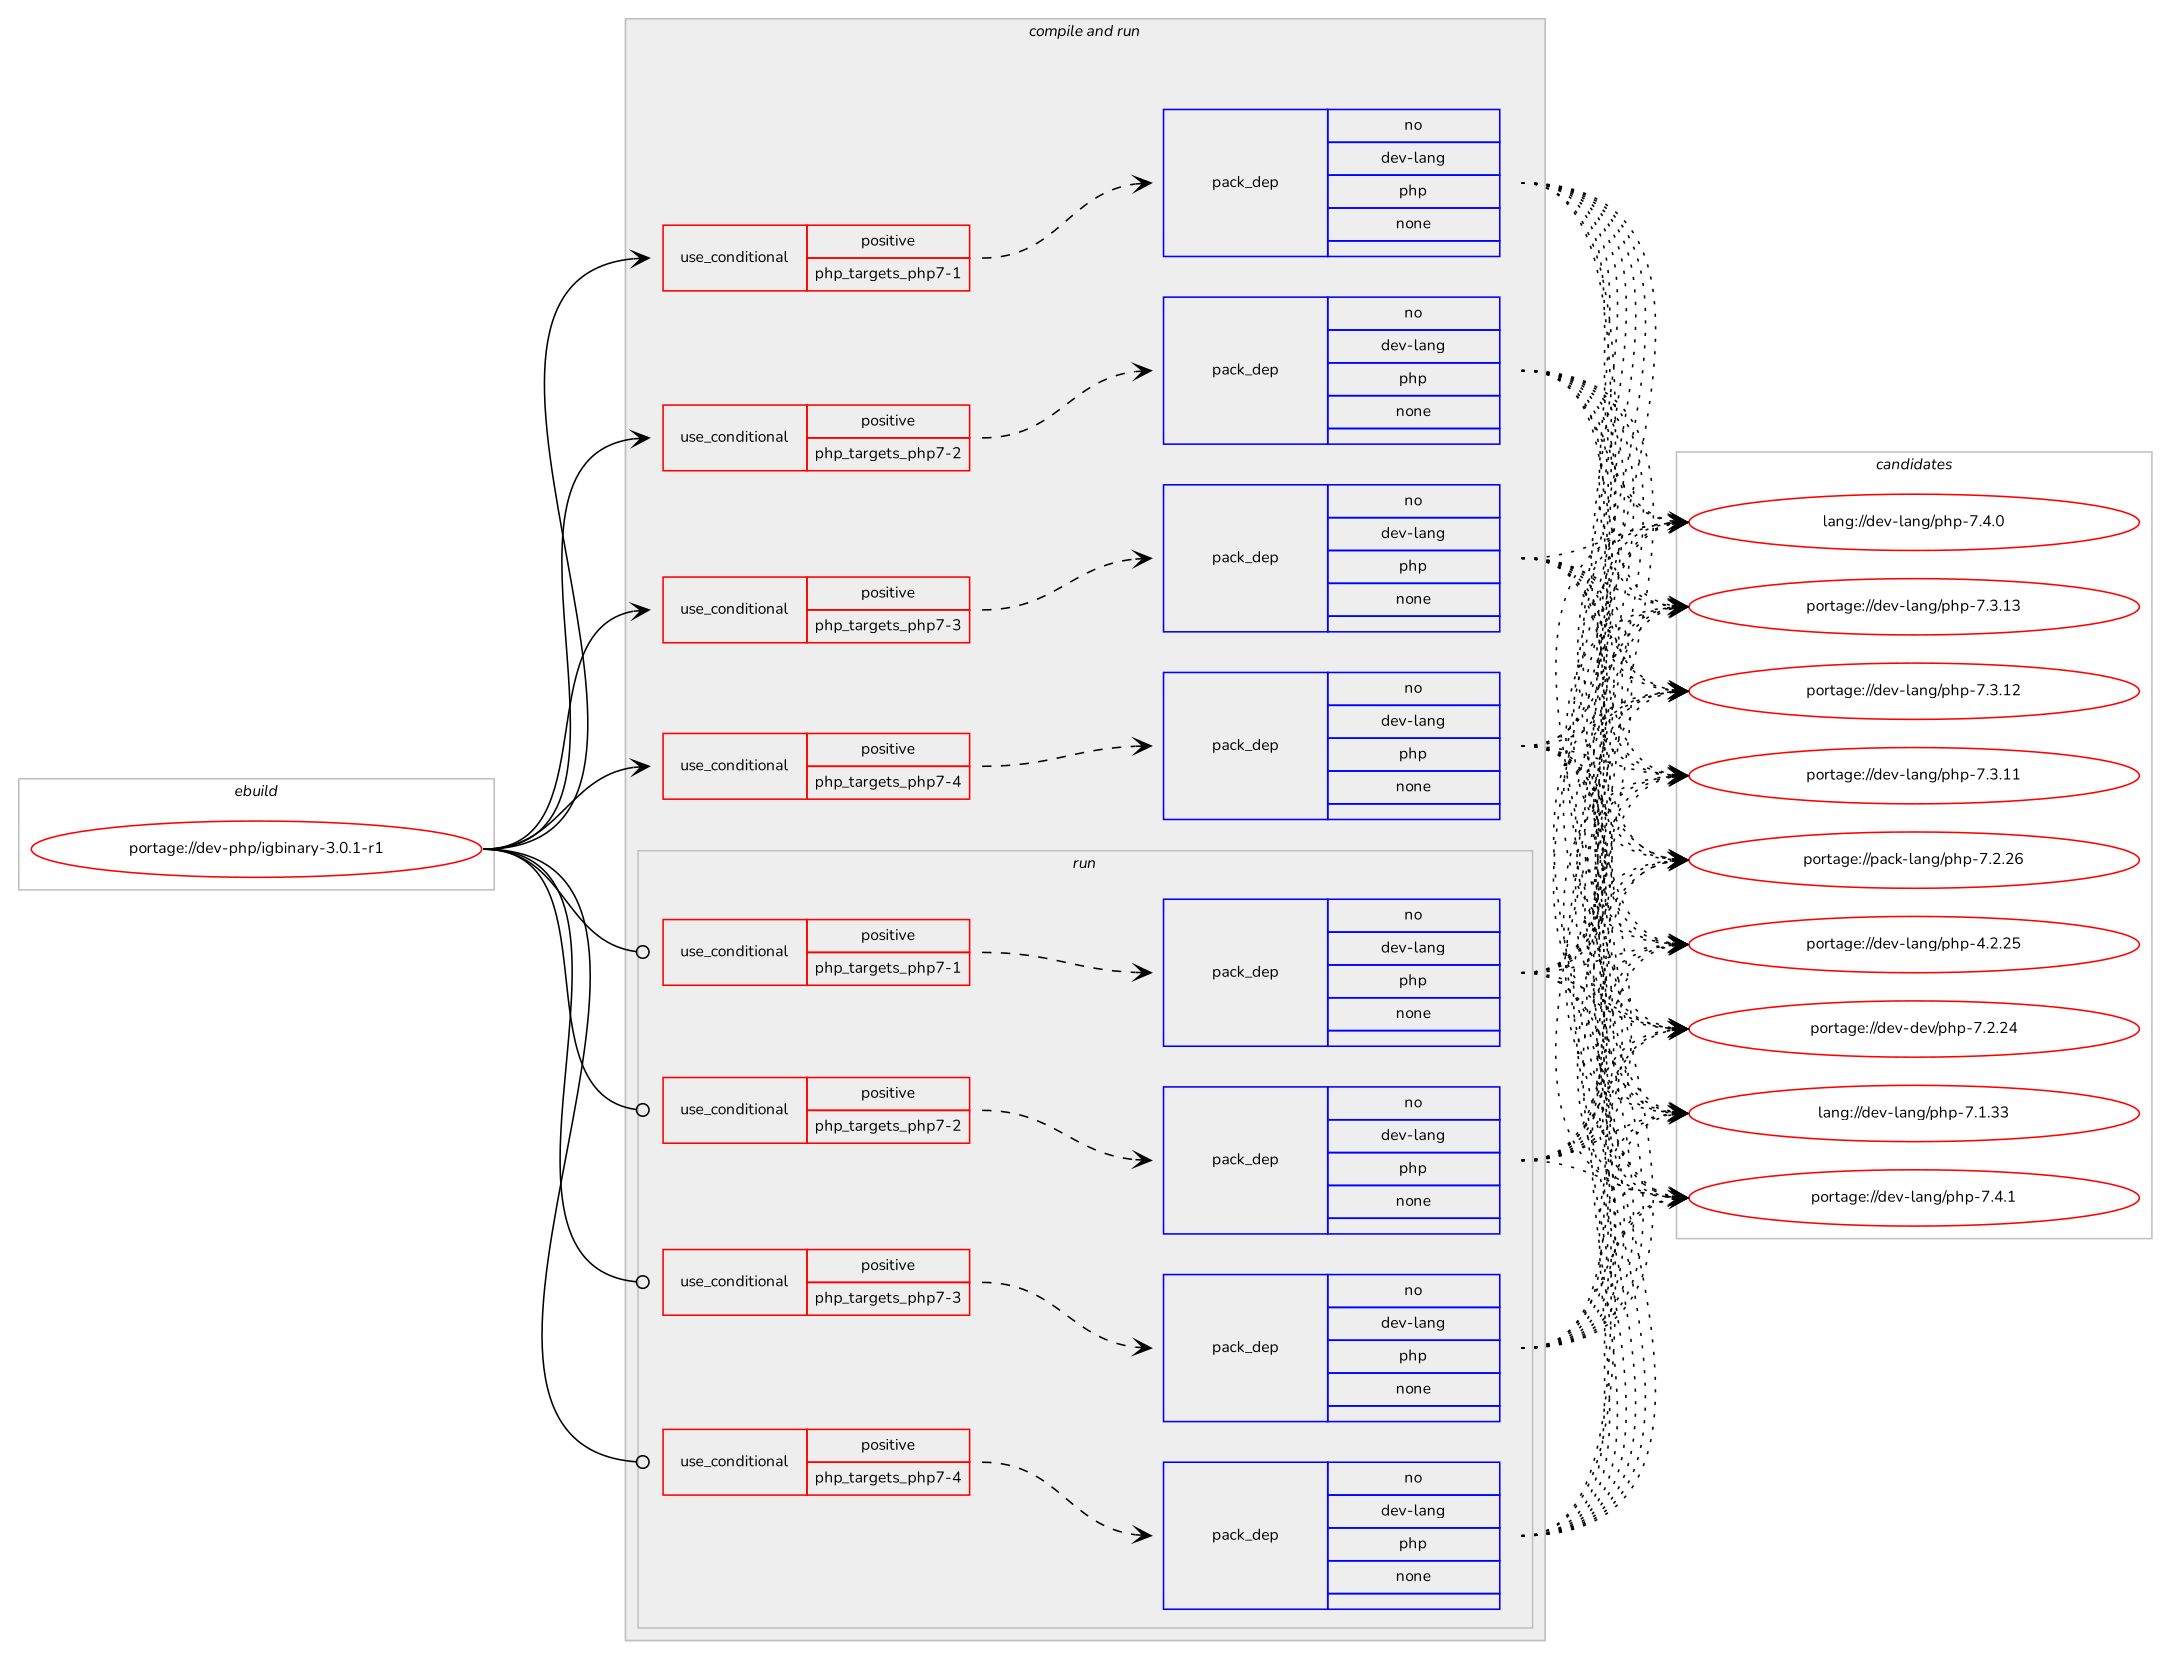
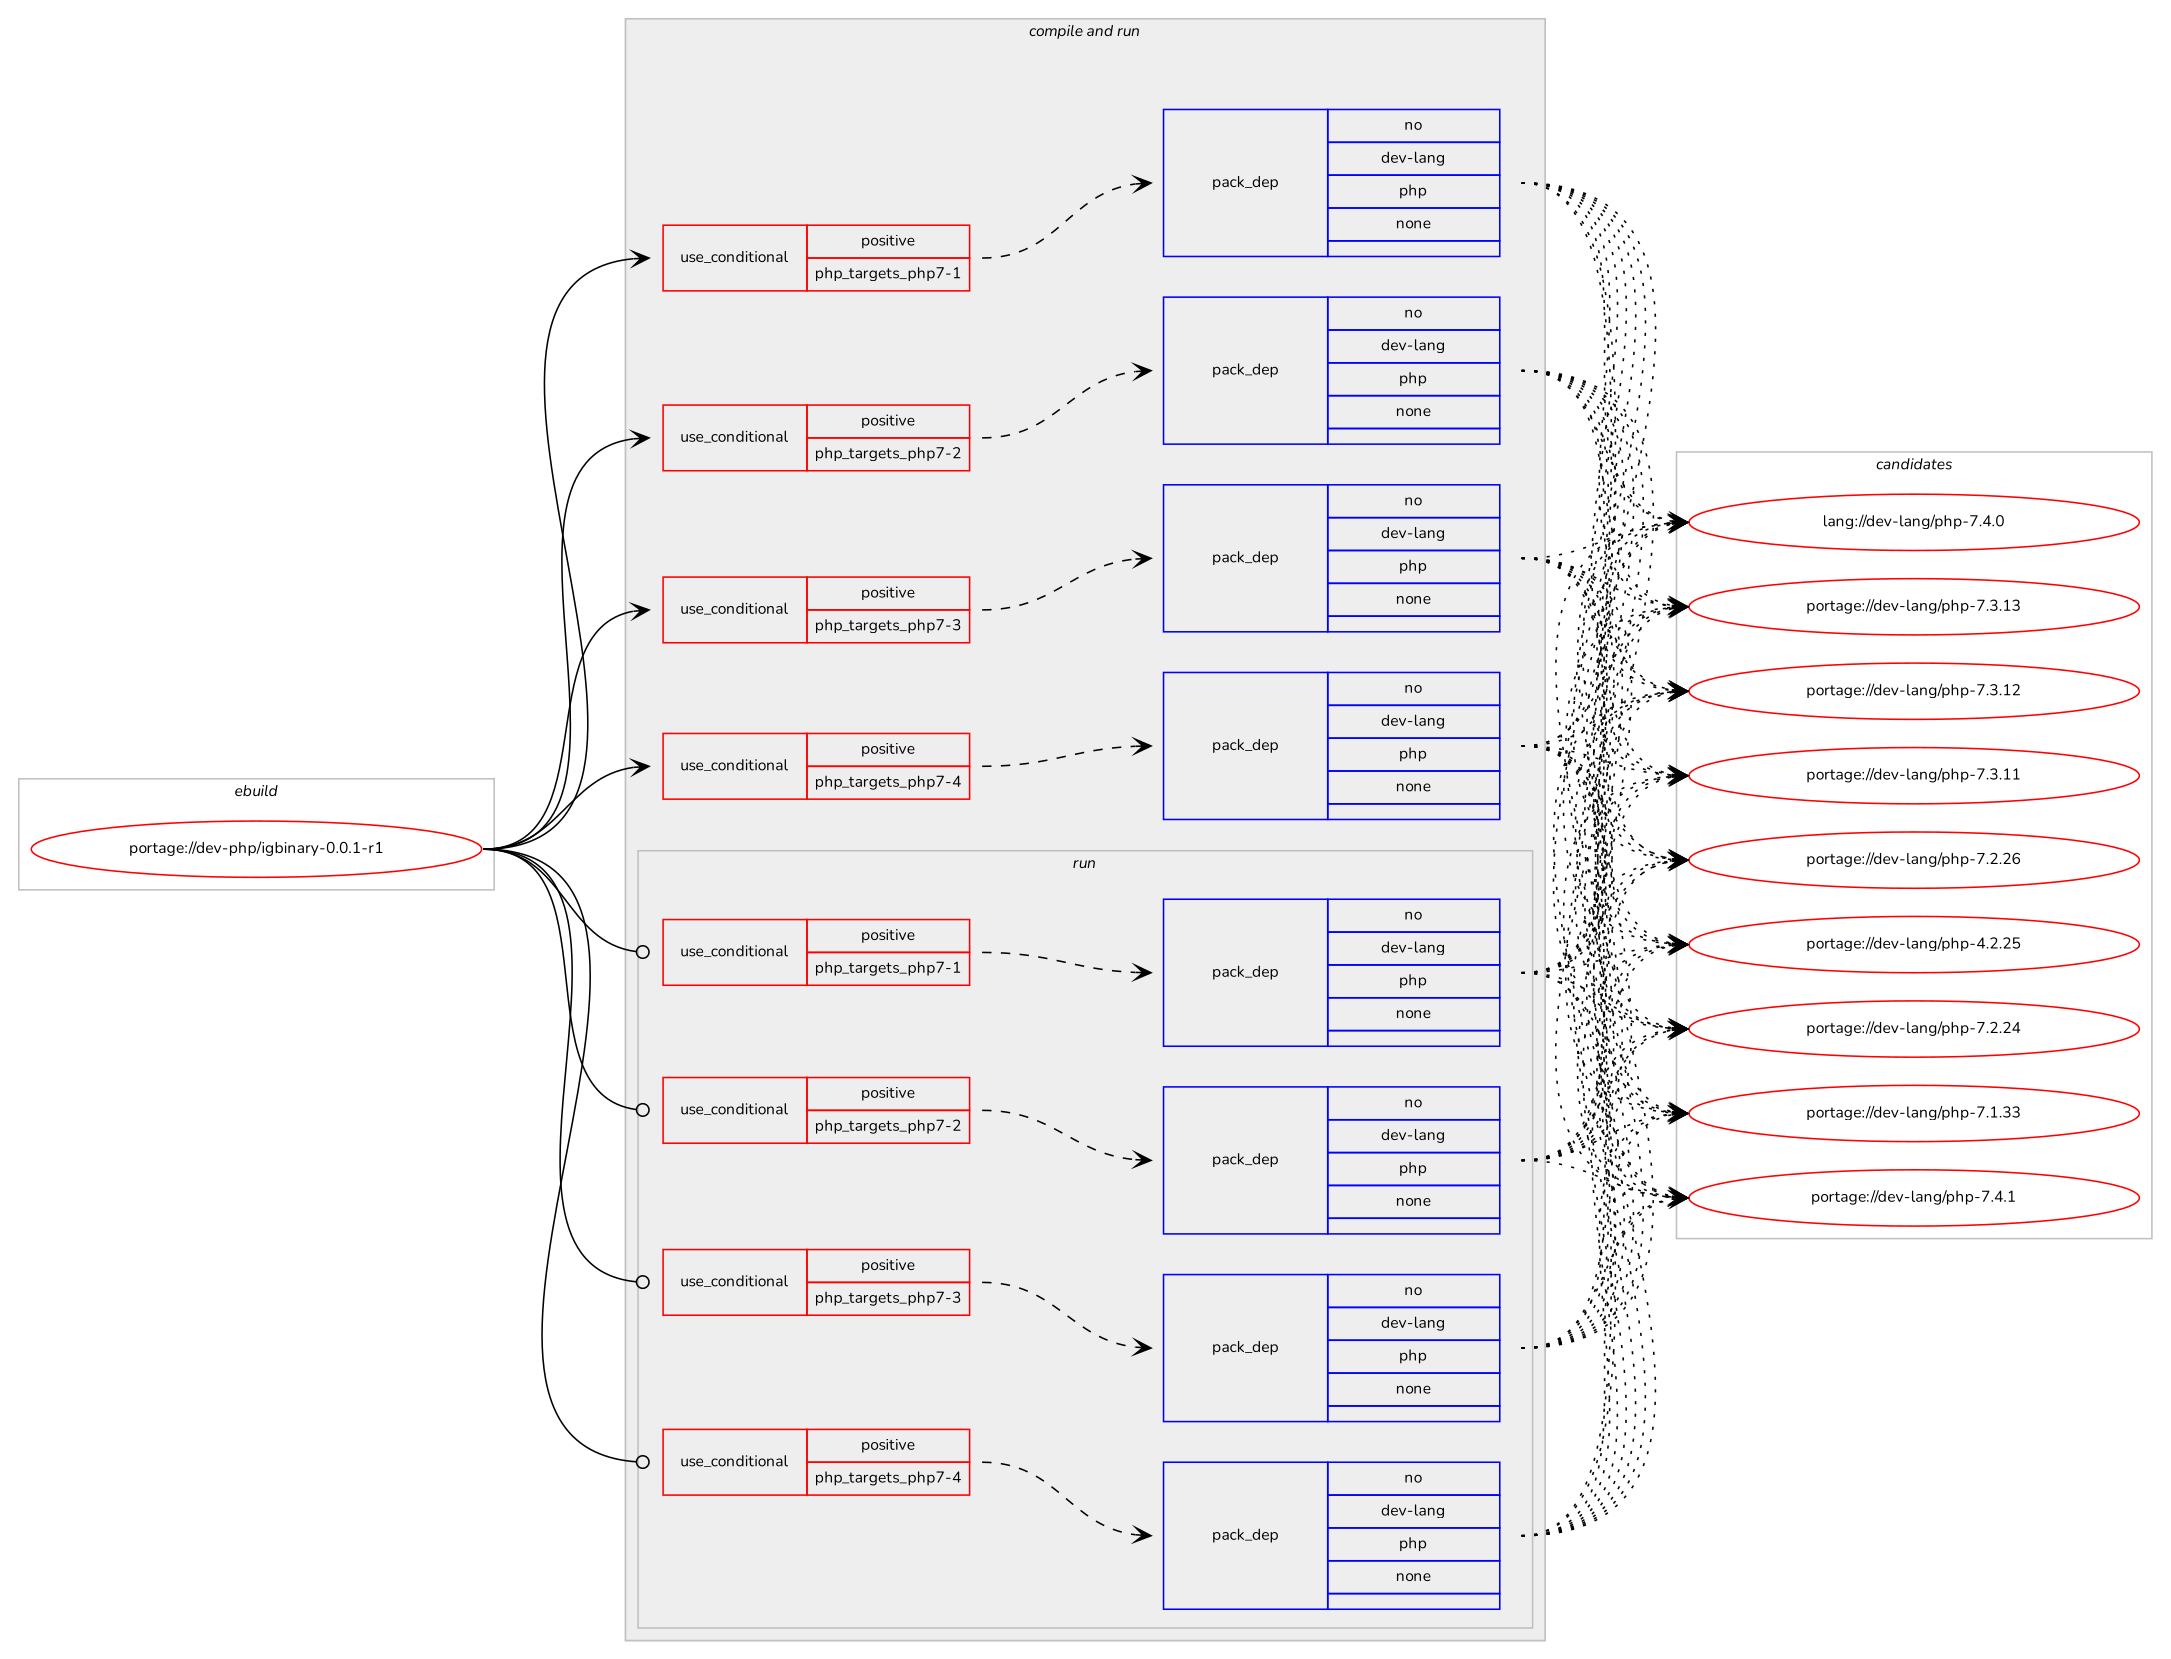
node "portage://dev-php/igbinary-3.0.1-r1": label "portage://dev-php/igbinary-3.0.1-r1" -> "portage://dev-php/igbinary-0.0.1-r1"
node "portage://pack-lang/php-7.2.26": label "portage://pack-lang/php-7.2.26" -> "portage://dev-lang/php-7.2.26"
node "portage://dev-dev/php-7.2.24": label "portage://dev-dev/php-7.2.24" -> "portage://dev-lang/php-7.2.24"
node "lang://dev-lang/php-7.1.33": label "lang://dev-lang/php-7.1.33" -> "portage://dev-lang/php-7.1.33"
